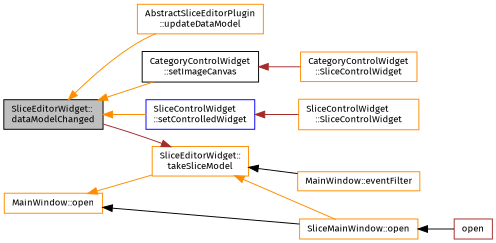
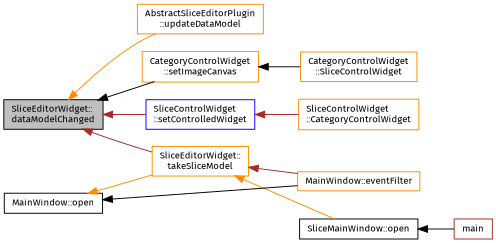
node "CategoryControlWidget ::setImageCanvas": color black -> darkorange
edge "CategoryControlWidget ::SliceControlWidget" -> "CategoryControlWidget ::setImageCanvas": color brown -> black
edge "CategoryControlWidget ::setImageCanvas" -> "SliceEditorWidget:: dataModelChanged": color darkorange -> black
edge "SliceControlWidget ::setControlledWidget" -> "SliceEditorWidget:: dataModelChanged": color darkorange -> brown
node "SliceControlWidget ::SliceControlWidget": label "SliceControlWidget ::SliceControlWidget" -> "SliceControlWidget ::CategoryControlWidget"
edge "SliceEditorWidget:: dataModelChanged" -> "SliceEditorWidget:: takeSliceModel": reversed
edge "MainWindow::eventFilter" -> "SliceEditorWidget:: takeSliceModel": color black -> brown
node "MainWindow::open": color darkorange -> black
edge "SliceMainWindow::open" -> "MainWindow::open": now "MainWindow::eventFilter" -> "MainWindow::open"
node "SliceMainWindow::open": color darkorange -> black
node "open": label "open" -> "main"
